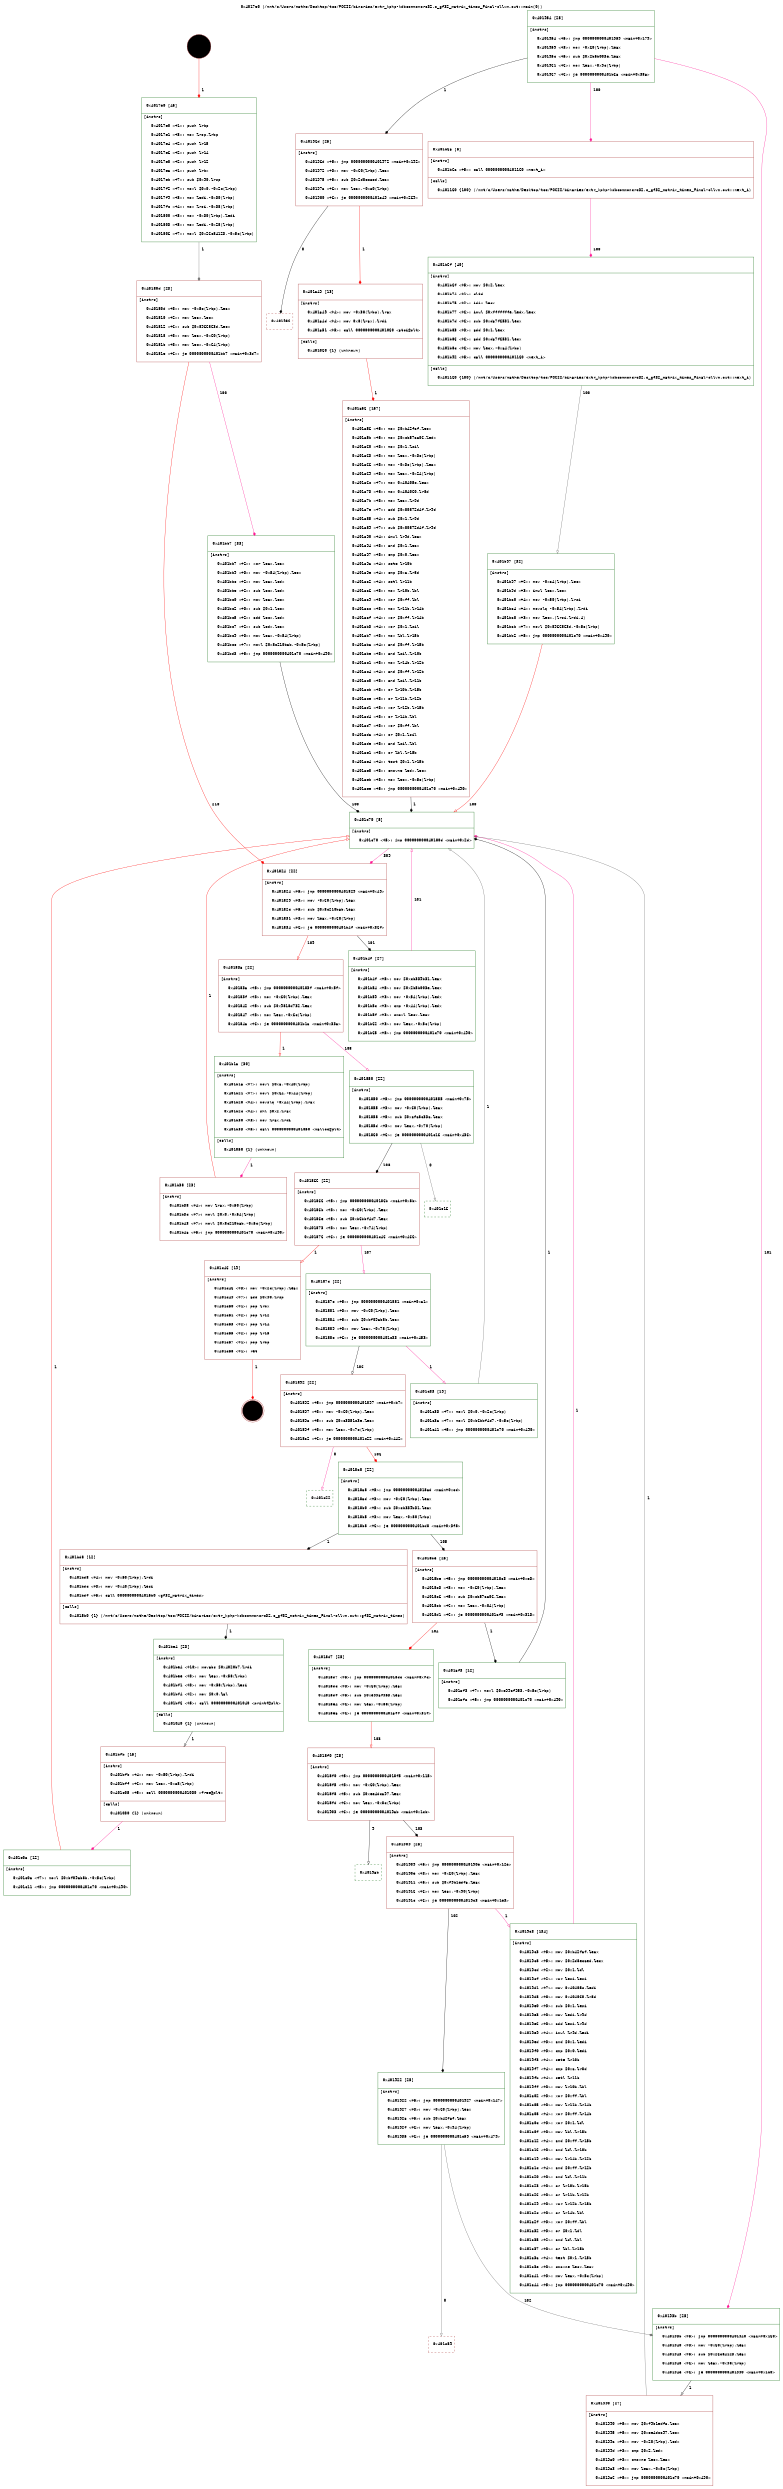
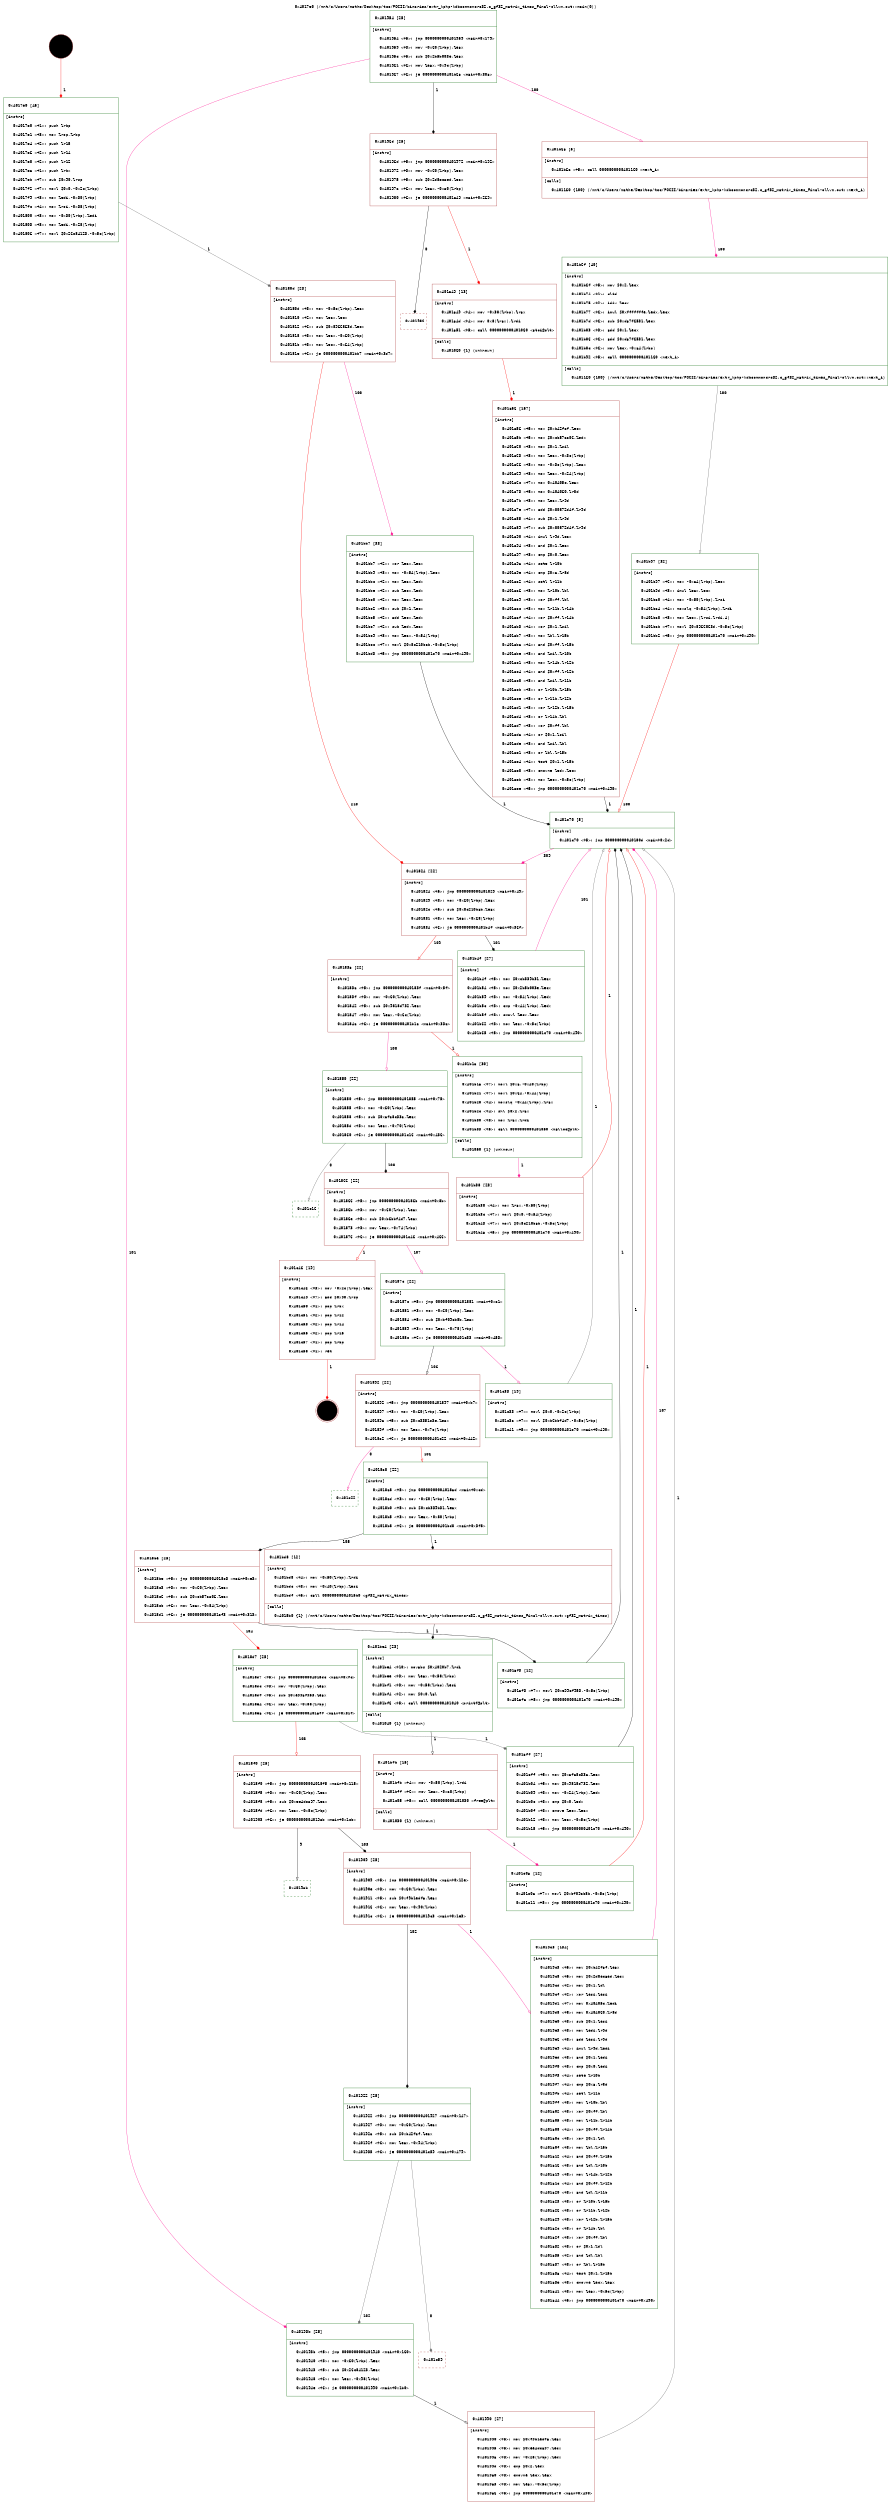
edge "0x401954 [25]" -> "0x401b6a [5]": arrowhead diamond -> onormal
edge "0x401bb7 [33]" -> "0x401c70 [5]": label " 100" -> " 1"
edge "0x4019c3 [134]" -> "0x401c70 [5]": label " 1" -> " 107"
edge "0x401892 [22]" -> "0x4018a8 [22]": arrowhead diamond -> onormal
node "0x401aff [27]": added
edge "0x401922 [25]" -> "0x401c59": arrowhead onormal -> diamond
